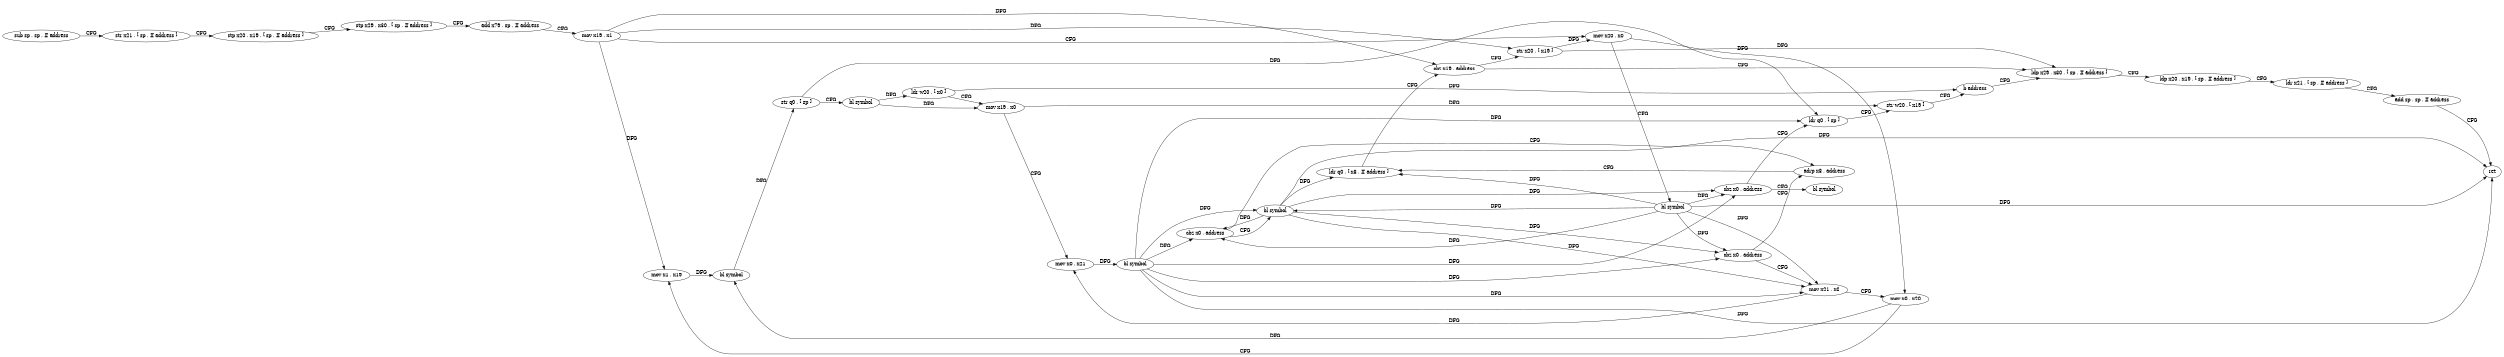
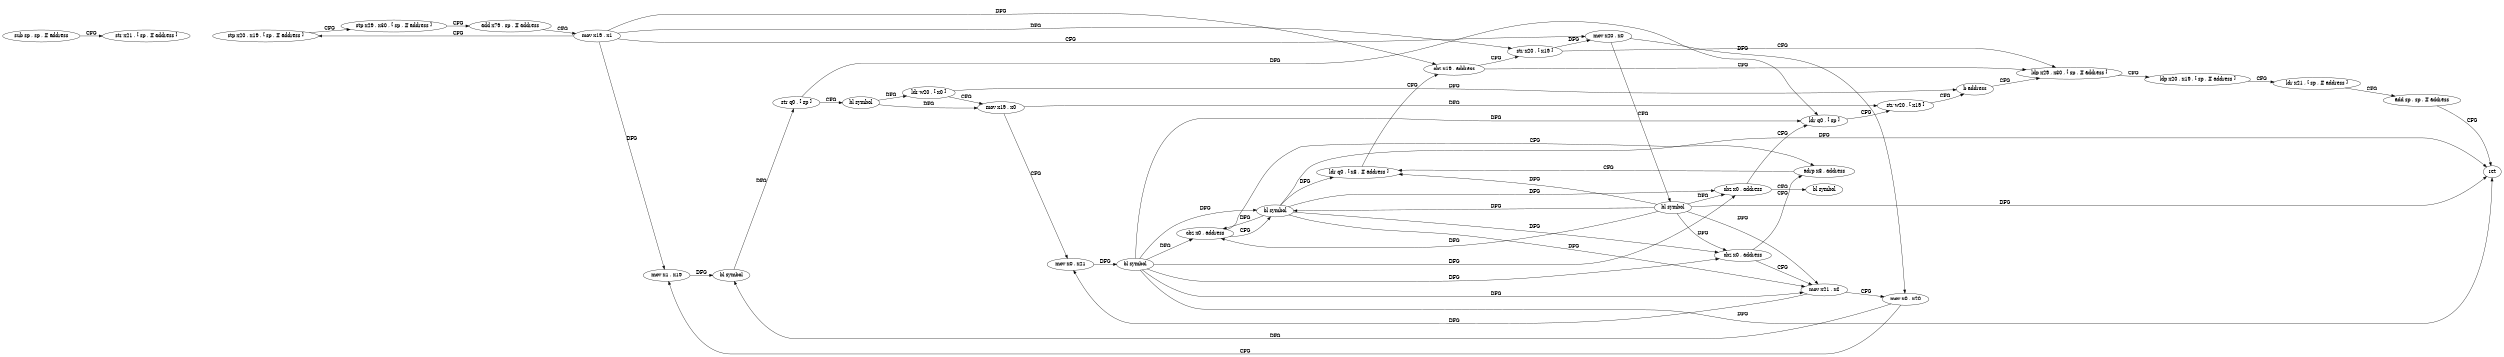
edge "str x21 , [ sp , # address ]" -> "stp x20 , x19 , [ sp , # address ]": now "mov x19 , x1" -> "stp x20 , x19 , [ sp , # address ]"
edge "str x20 , [ x19 ]" -> "ldp x29 , x30 , [ sp , # address ]": label "DFG" -> "CFG"
